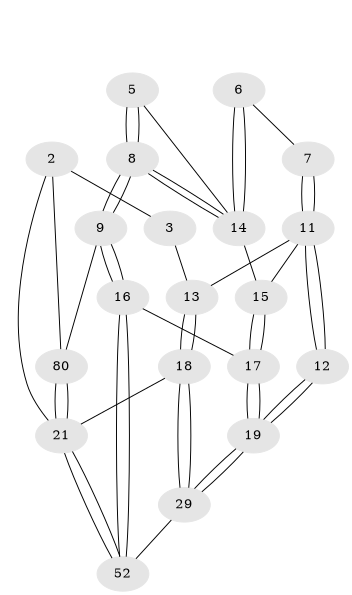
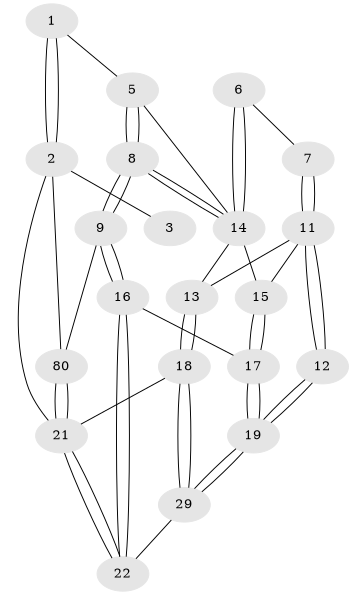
node "1": added
edge "3" -- "13": now "14" -- "13"
node "52": label "52" -> "22"
